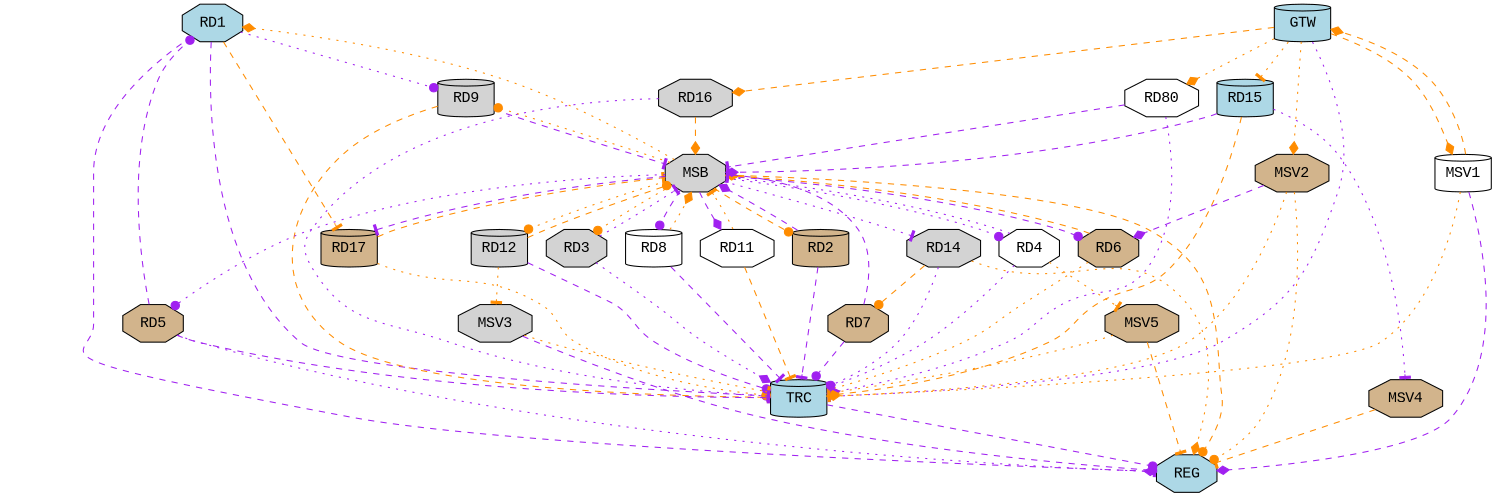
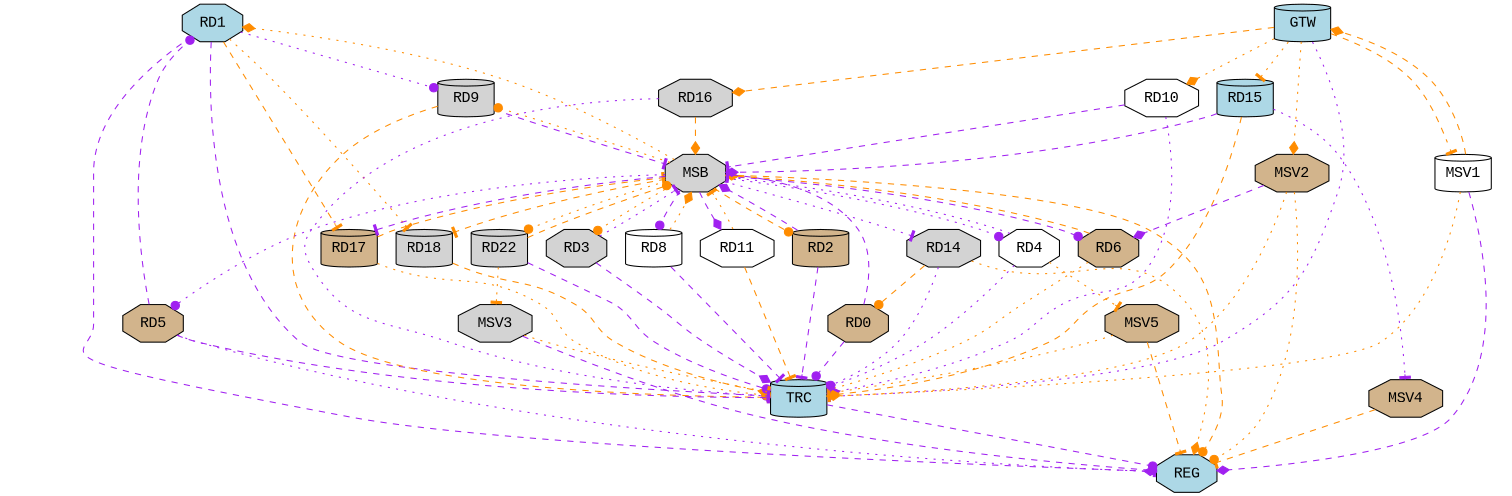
edge "GTW" -> "MSV1": arrowhead diamond -> tee
node "RD80": label "RD80" -> "RD10"
node "RD18": added
node "RD12": label "RD12" -> "RD22"
edge "RD3" -> "TRC": style dotted -> dashed
node "RD7": label "RD7" -> "RD0"
